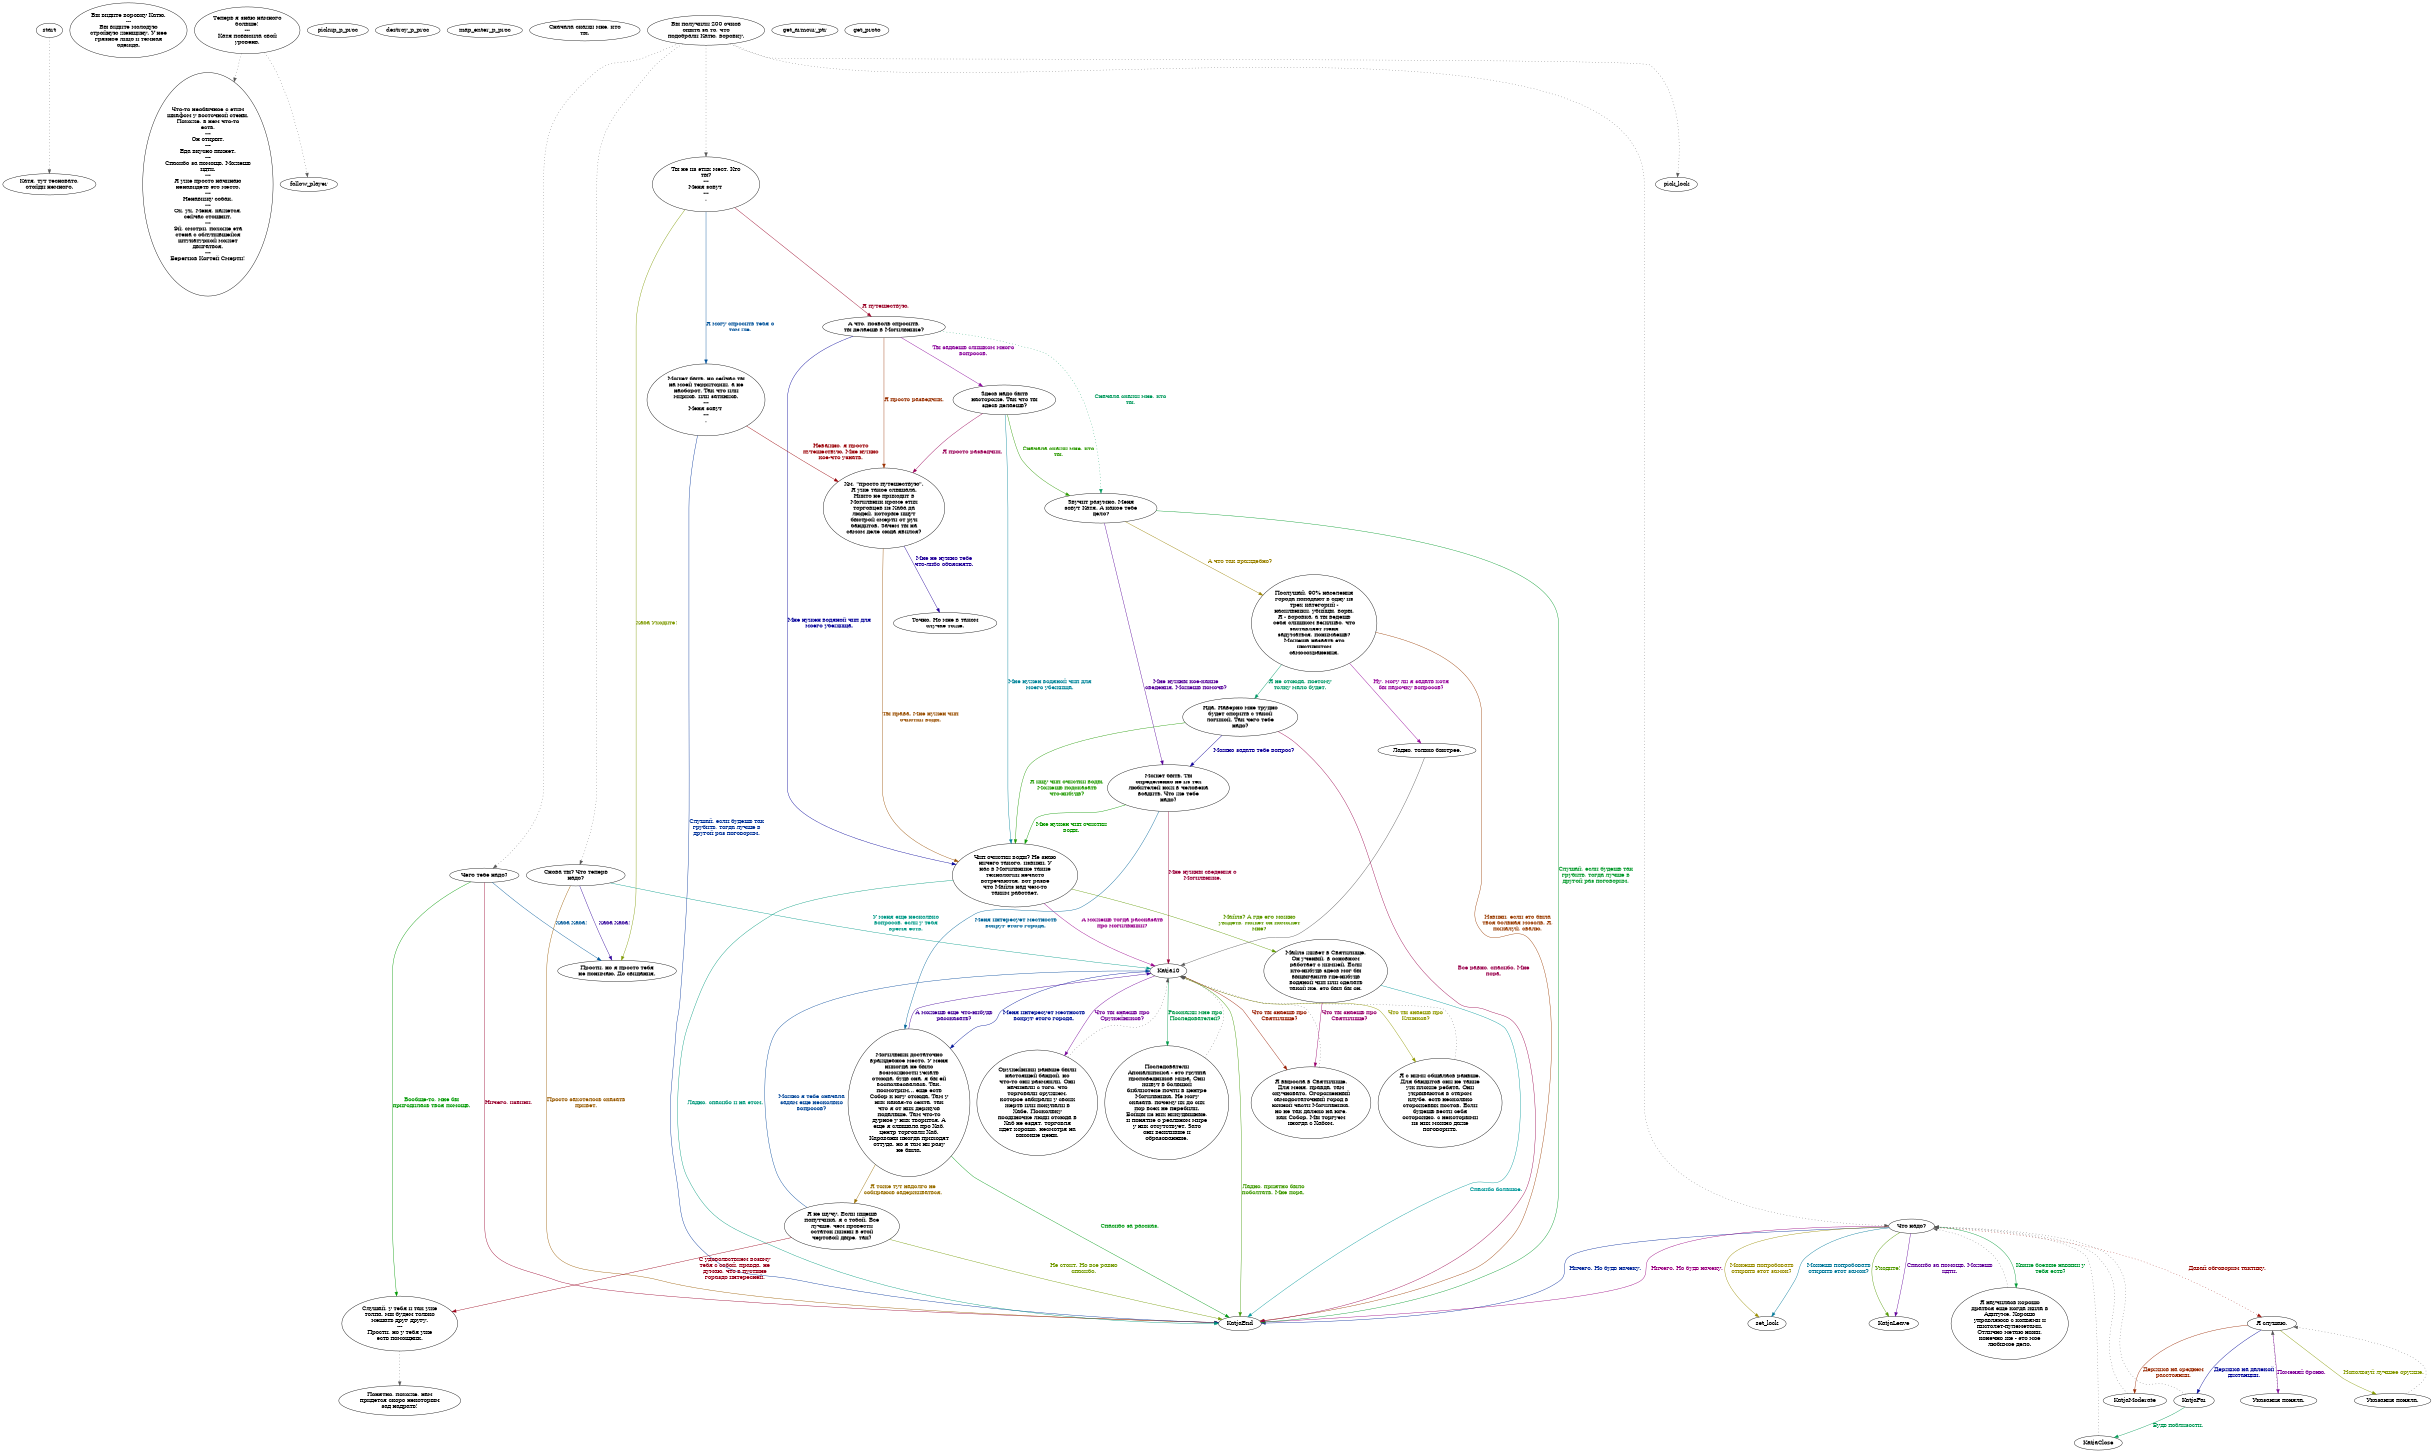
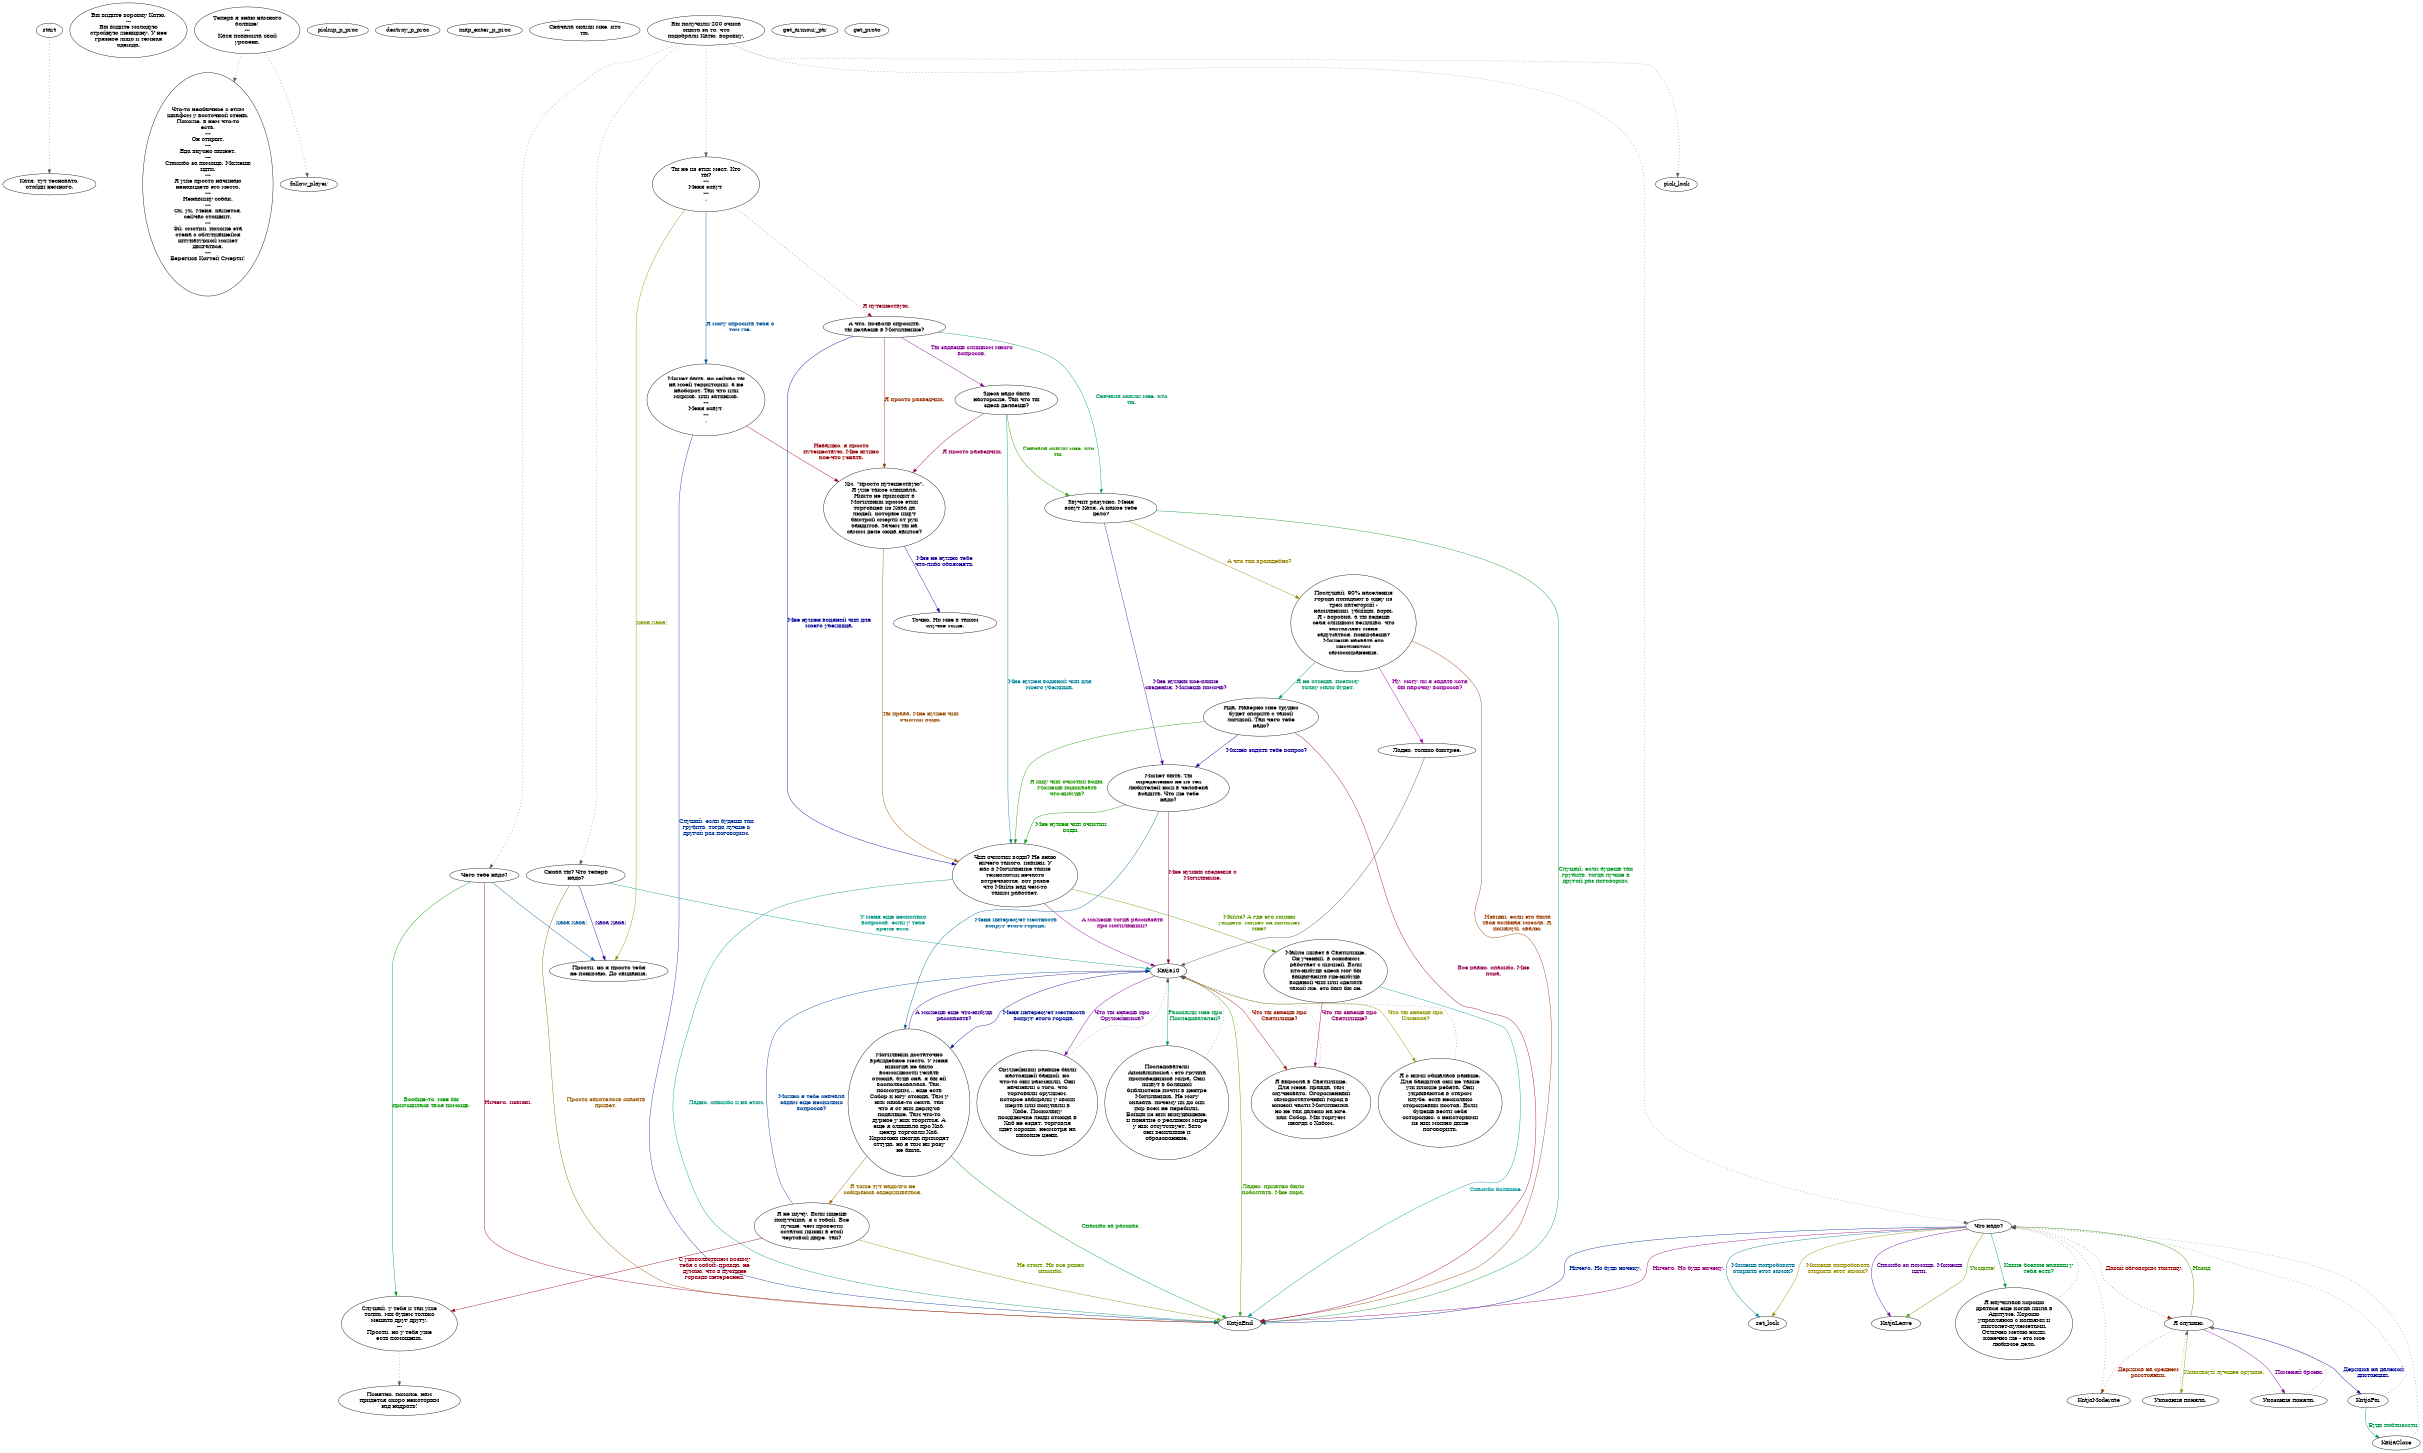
edge "Ты не из этих мест. Кто ты? --- Меня зовут --- ." -> "А что, позволь спросить, ты делаешь в Могильнике?": style solid -> dotted
edge "А что, позволь спросить, ты делаешь в Могильнике?" -> "Звучит разумно. Меня зовут Катя. А какое тебе дело?": style dotted -> solid
edge "Ты не из этих мест. Кто ты? --- Меня зовут --- ." -> "Прости, но я просто тебя не понимаю. До свидания.": label "Хаба Уходите!" -> "Хаба Хаба!"
edge "Я слушаю." -> "Что надо?": added, label "Назад"
edge "Я слушаю." -> "KatjaModerate": style solid -> dotted
